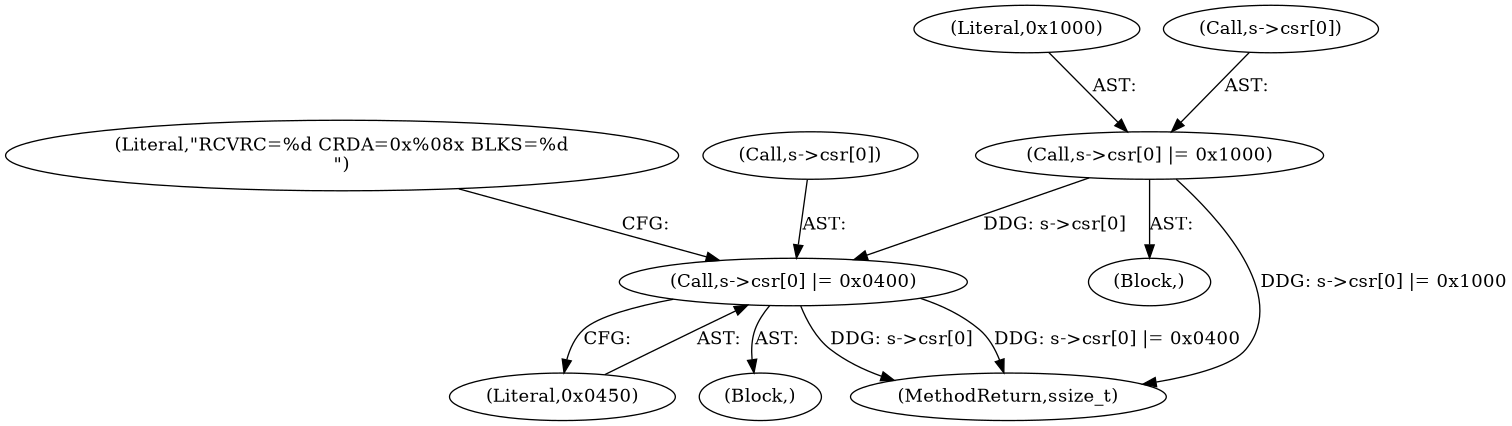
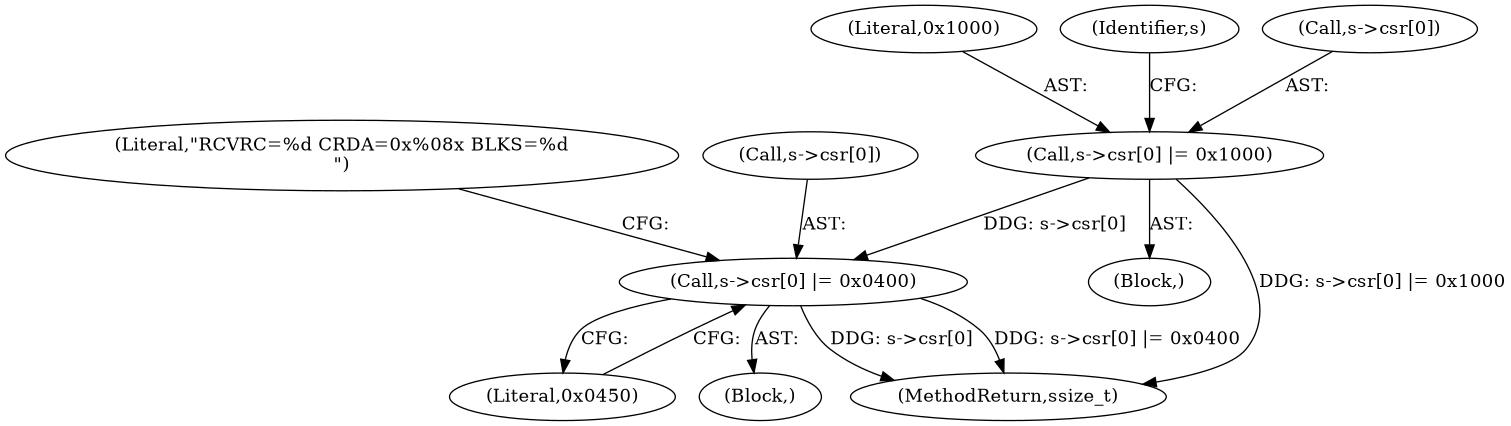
node "(Identifier,s)": added
edge "(Literal,0x0450)" -> "(Call,s->csr[0] |= 0x0400)": label "AST: " -> "CFG: "
